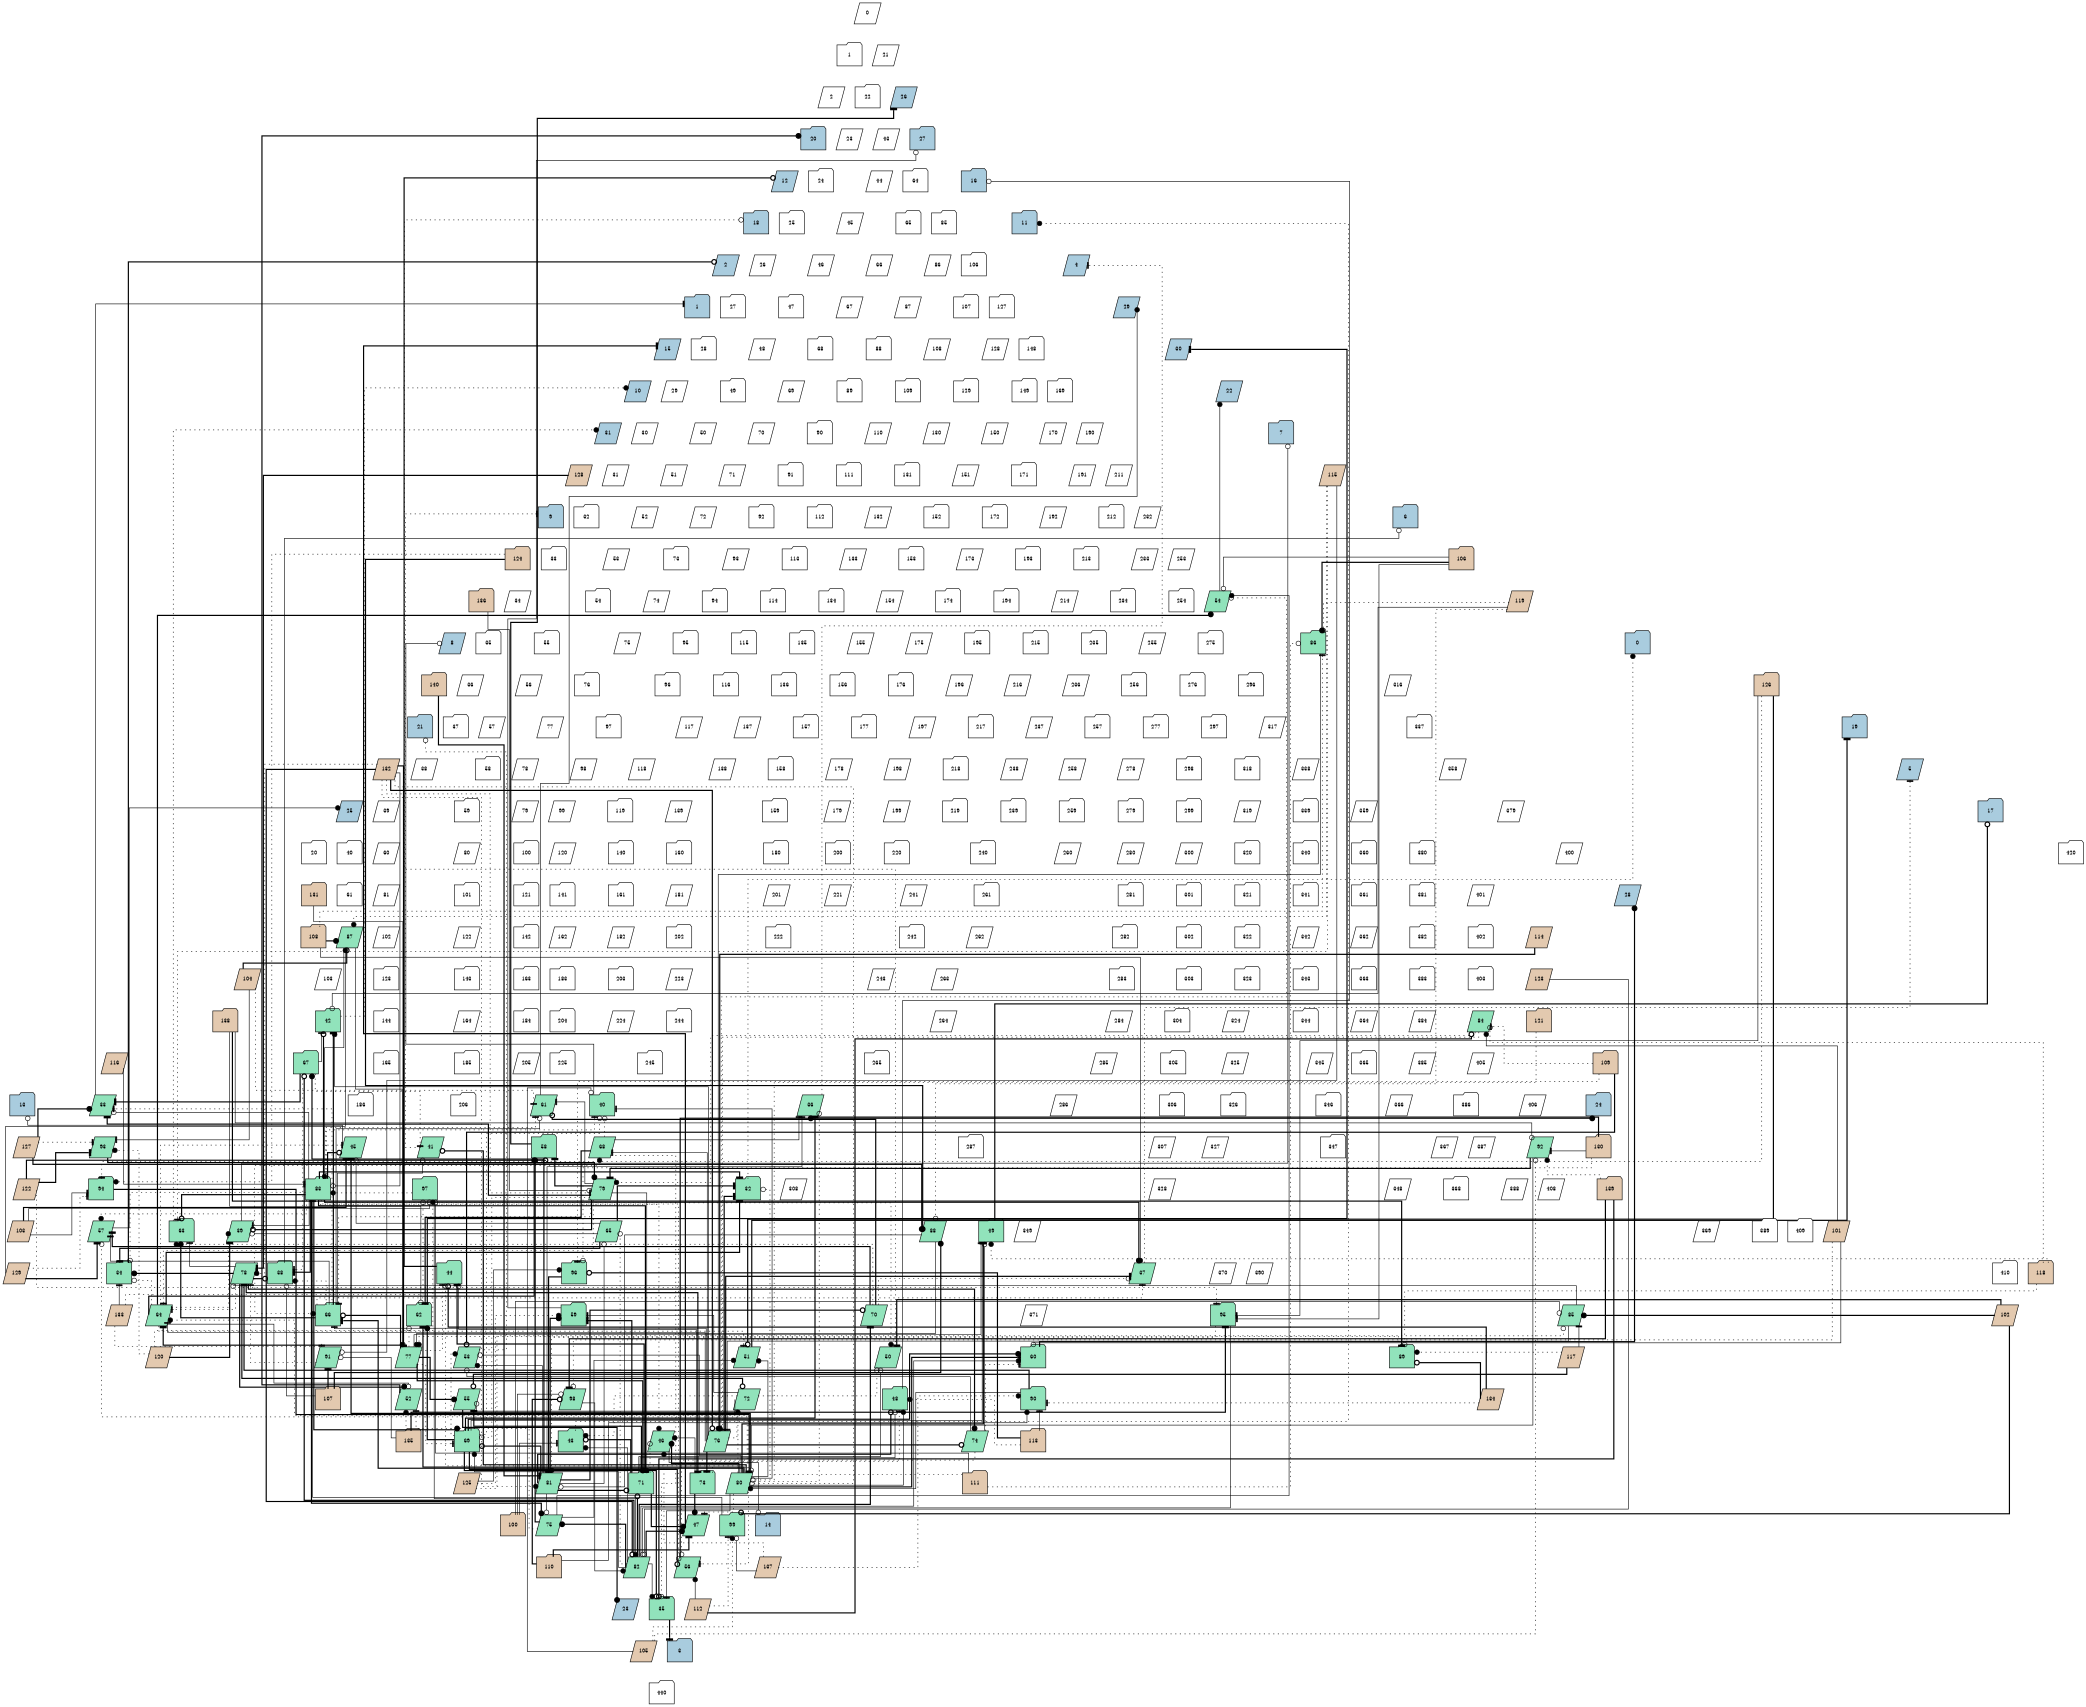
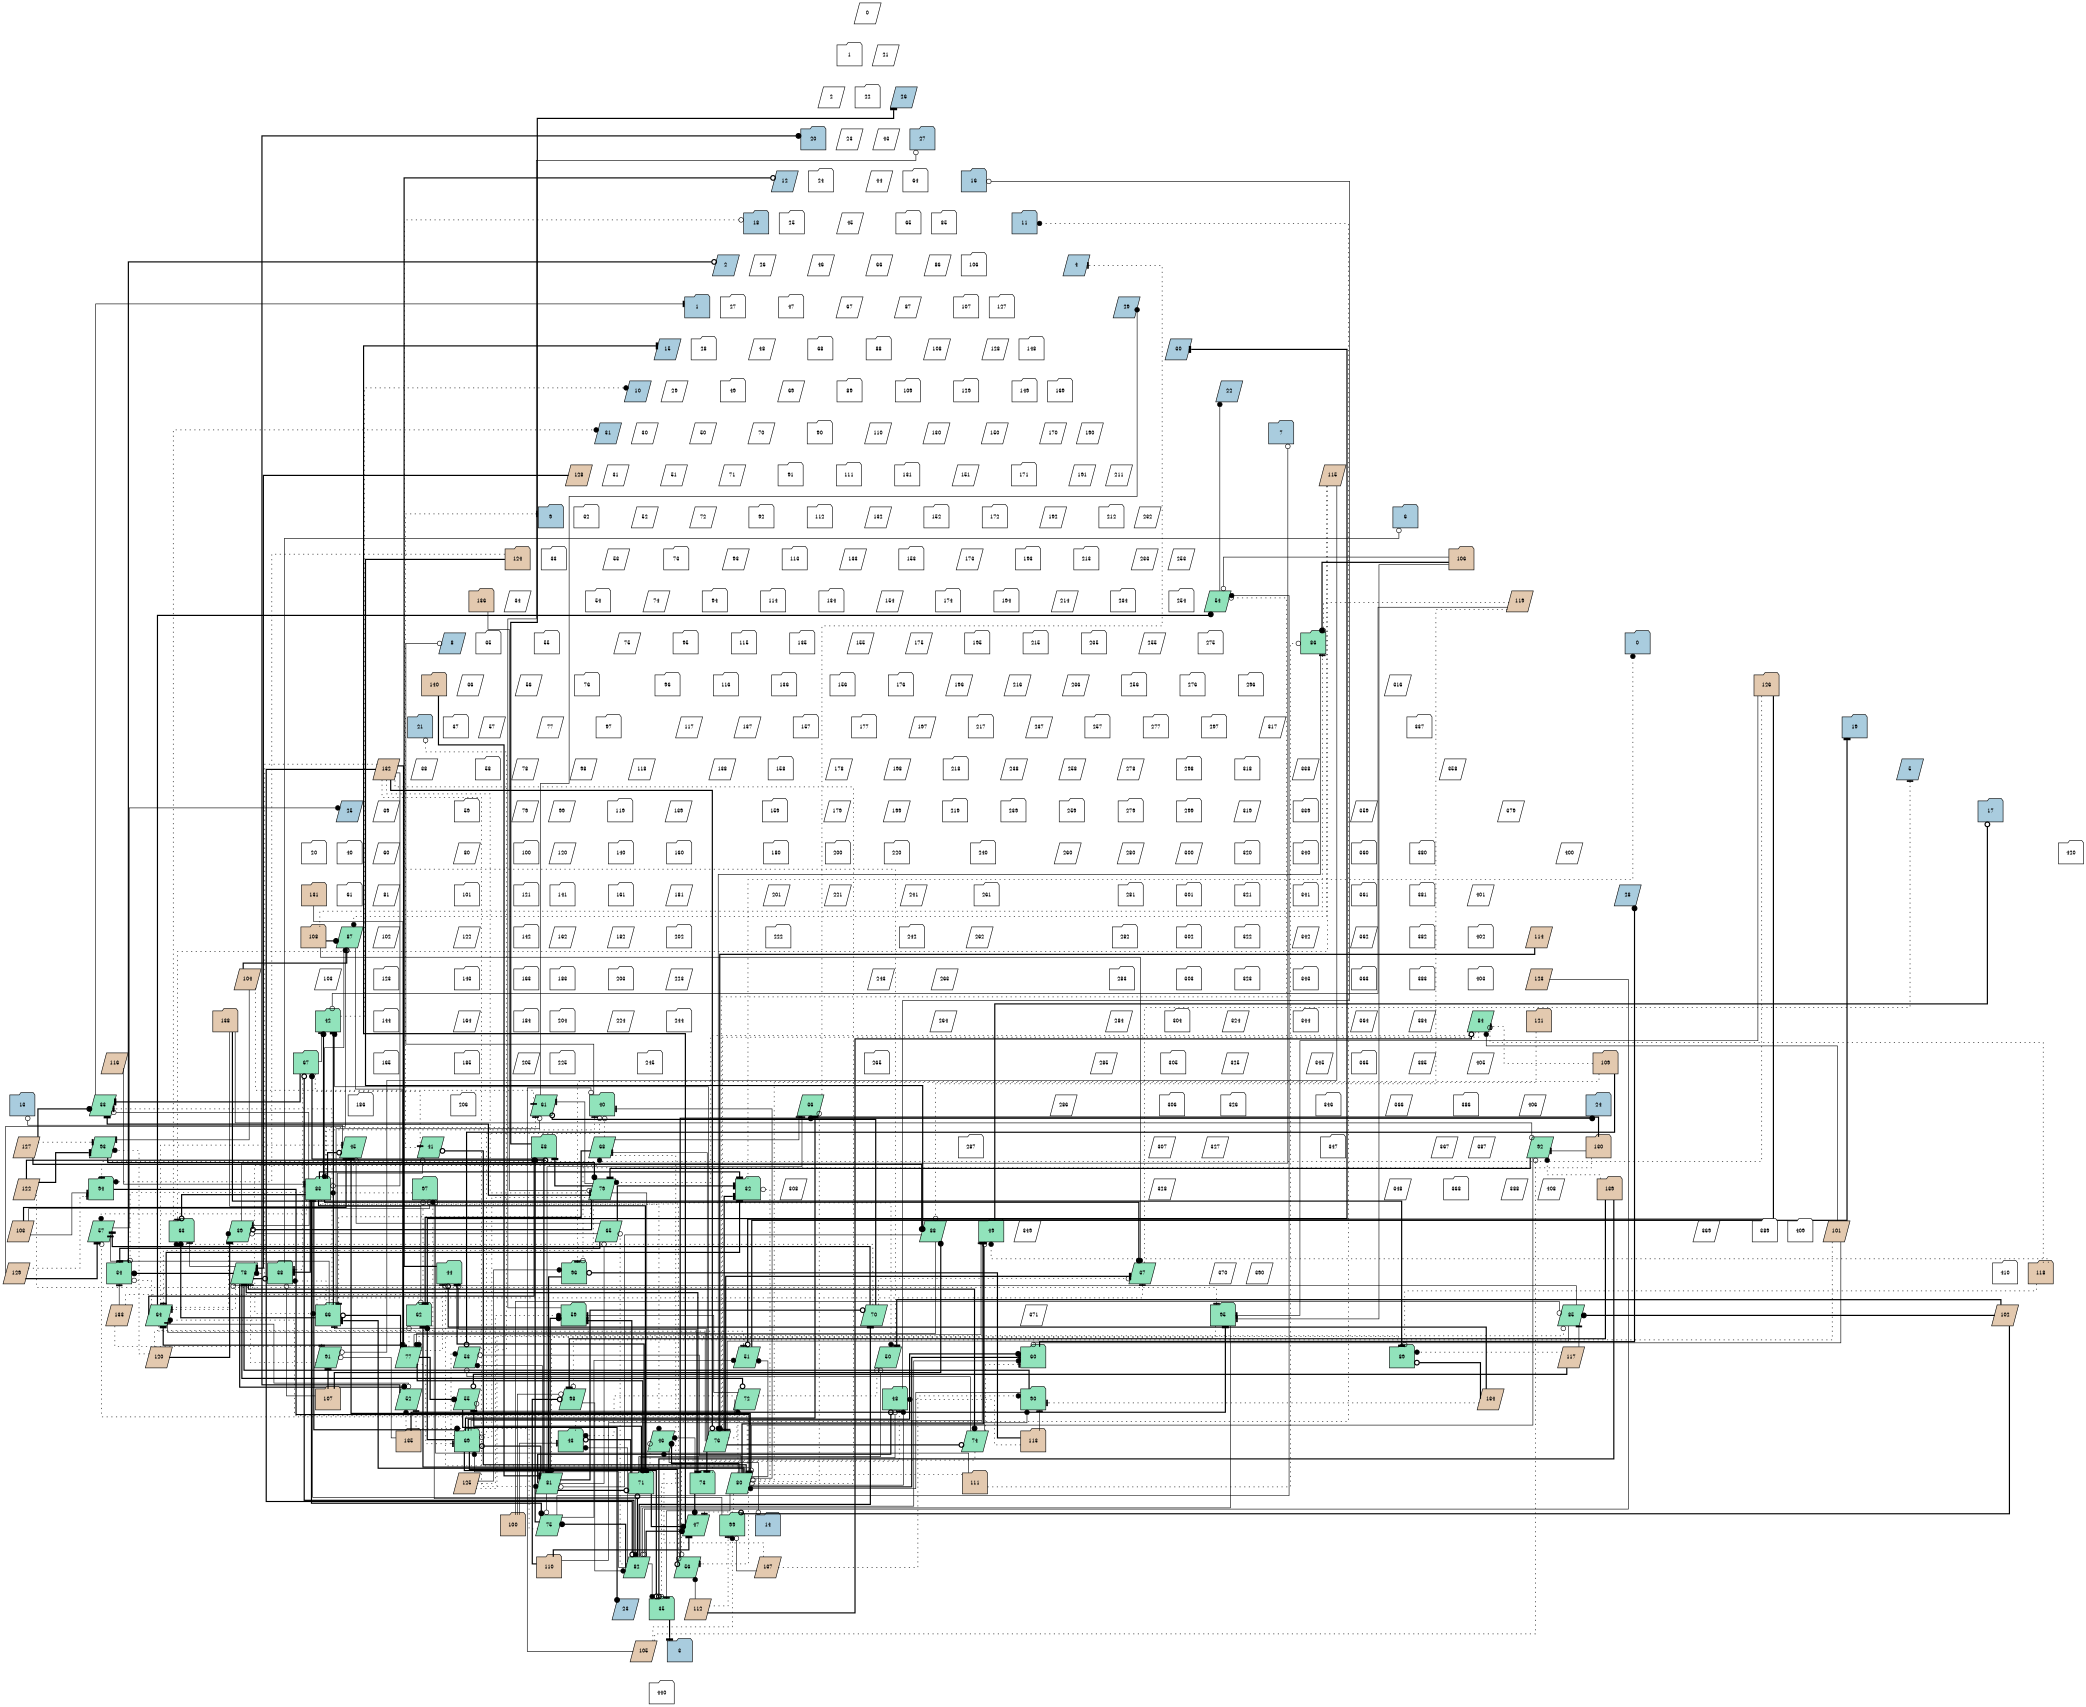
edge "83" -> "42": arrowhead odot -> dot
